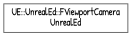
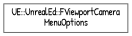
node "UE::UnrealEd::FViewportCamera UnrealEd": label "UE::UnrealEd::FViewportCamera UnrealEd" -> "UE::UnrealEd::FViewportCamera MenuOptions"
